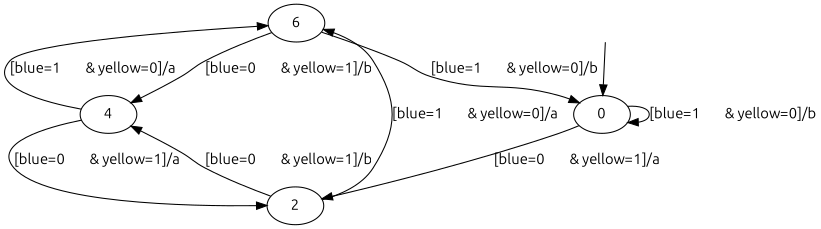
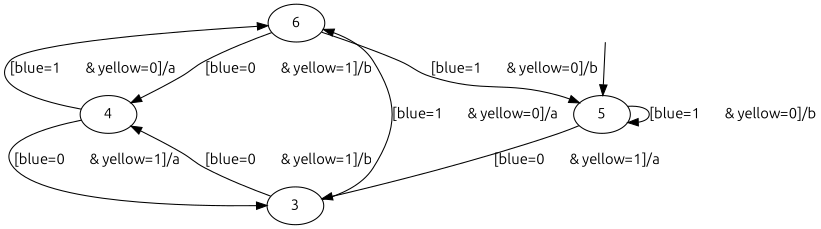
node "0": label "0" -> "5"
node "2": label "2" -> "3"
